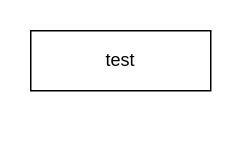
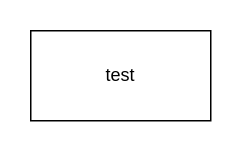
node "test": size 180x60 -> 180x90
